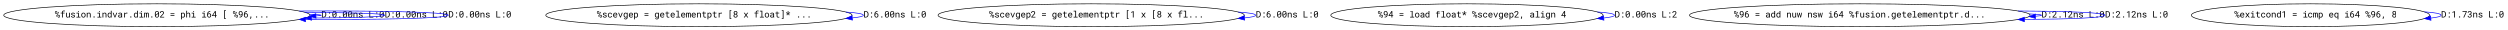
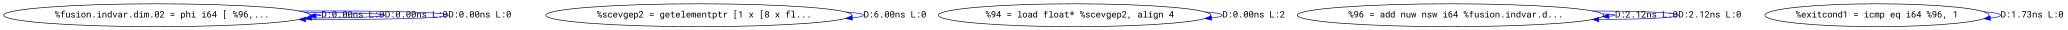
node "%scevgep = getelementptr [8 x float]* ...": removed
node "%96 = add nuw nsw i64 %fusion.getelementptr.d...": label "%96 = add nuw nsw i64 %fusion.getelementptr.d..." -> "%96 = add nuw nsw i64 %fusion.indvar.d..."
node "%exitcond1 = icmp eq i64 %96, 8": label "%exitcond1 = icmp eq i64 %96, 8" -> "%exitcond1 = icmp eq i64 %96, 1"
